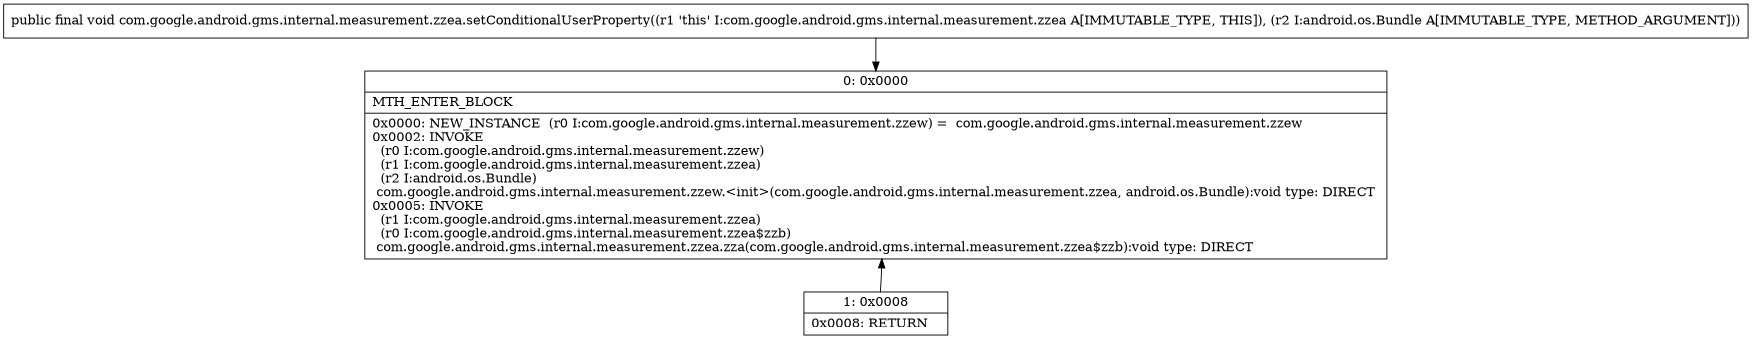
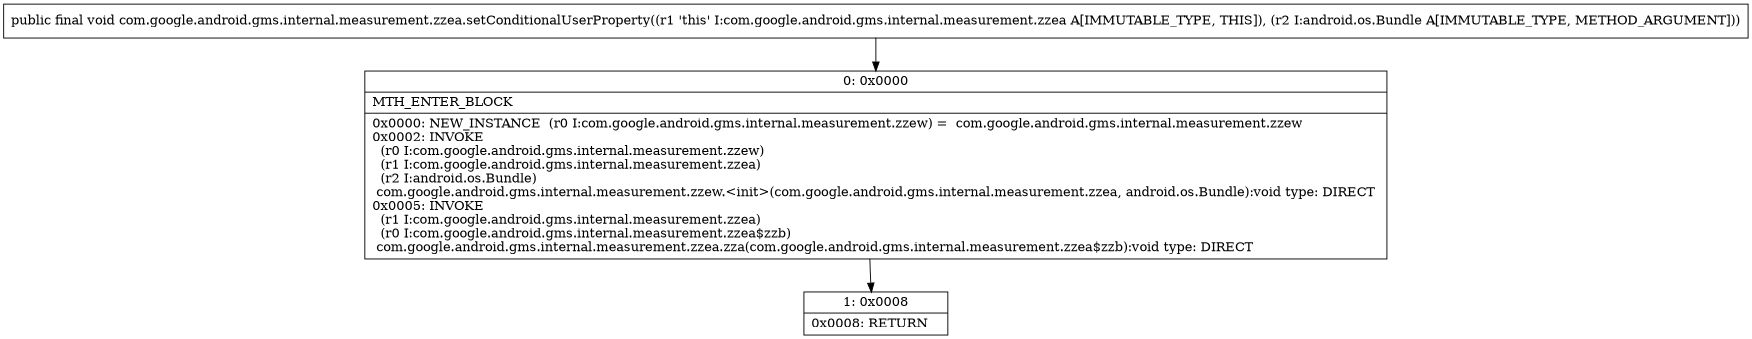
edge "1: 0x0008" -> "0: 0x0000": reversed
